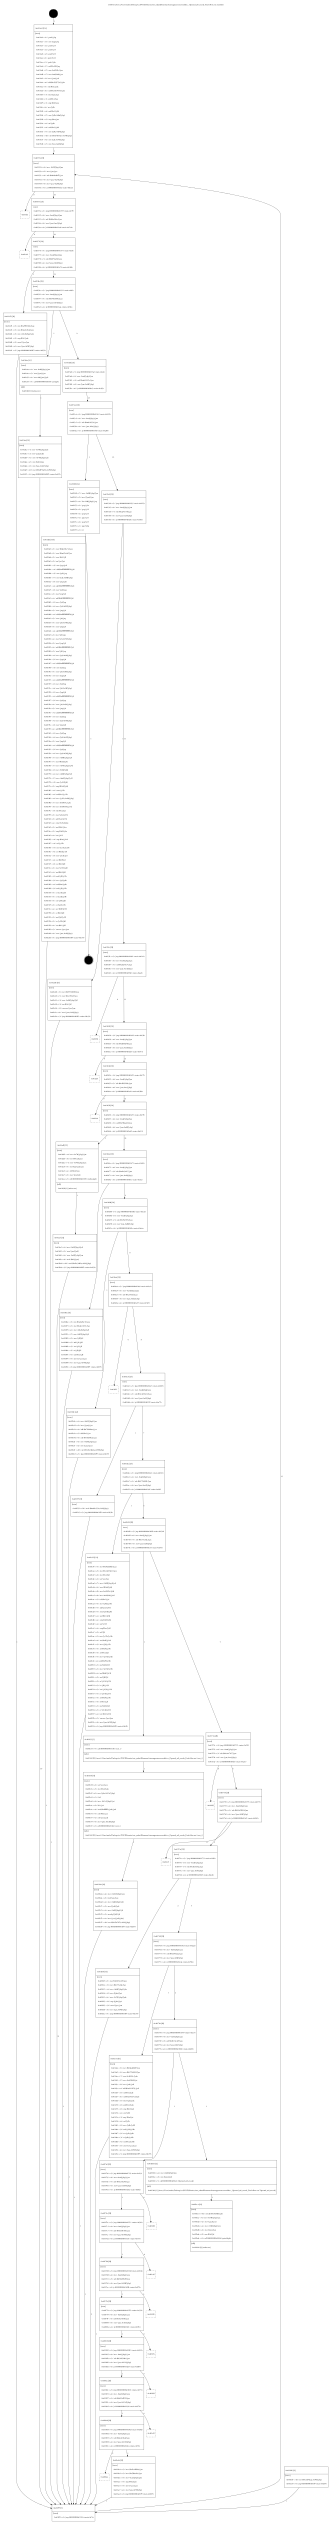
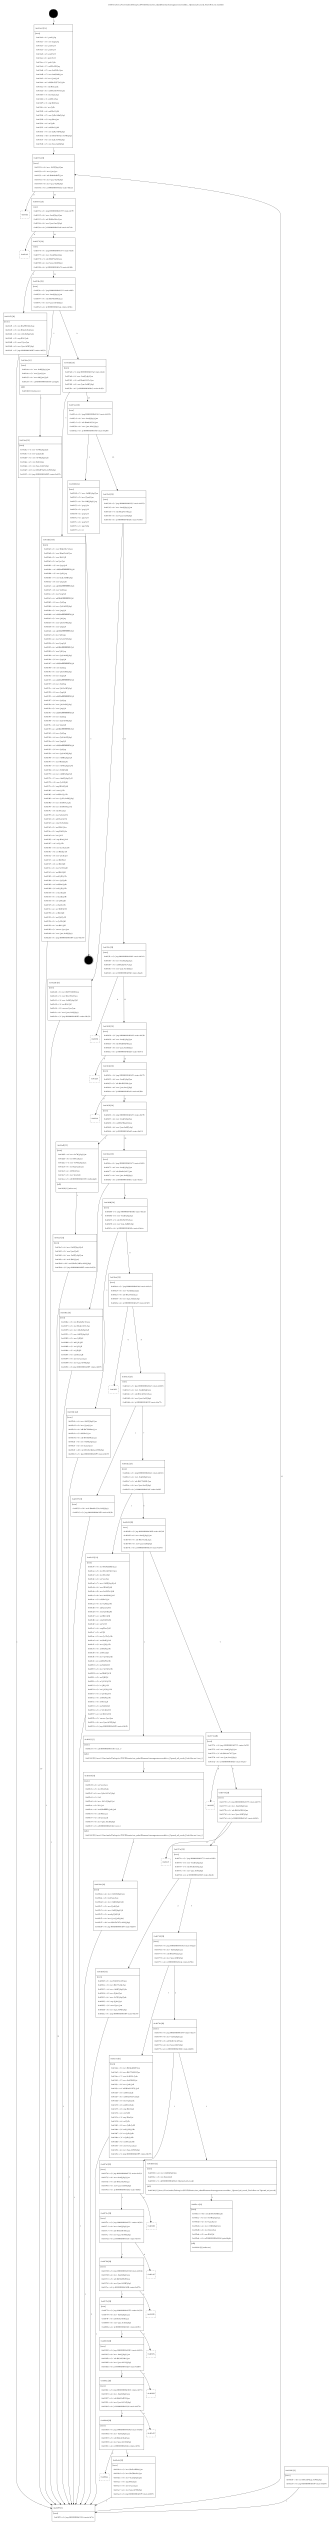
edge "0x4015a8 [28]" -> "0x4018a3 [360]": added, label "1"
